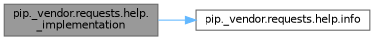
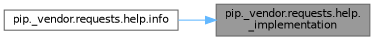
edge "pip._vendor.requests.help. _implementation" -> "pip._vendor.requests.help.info": reversed
